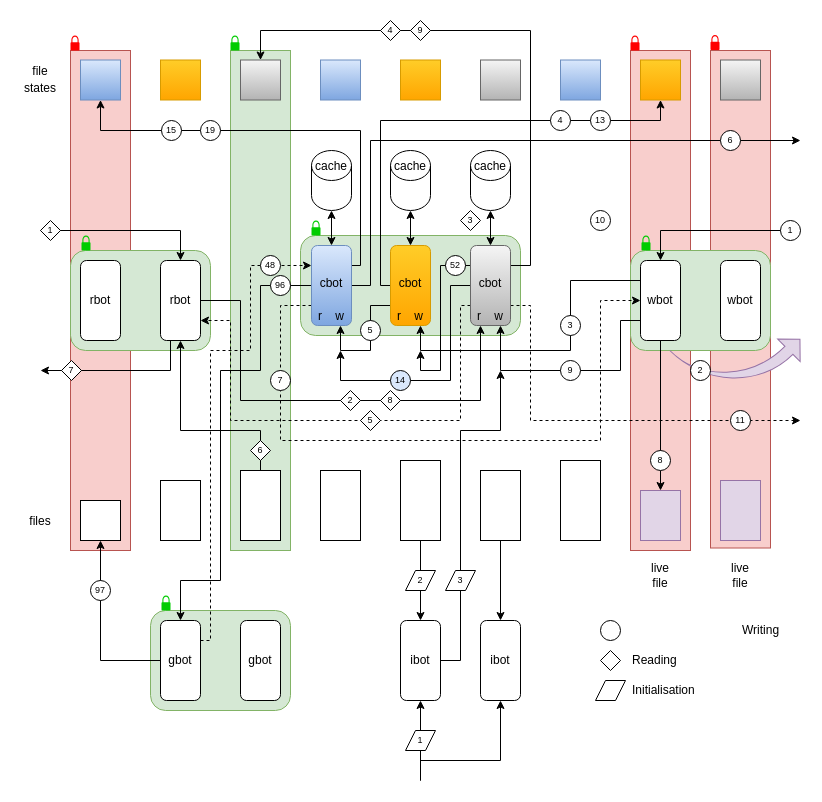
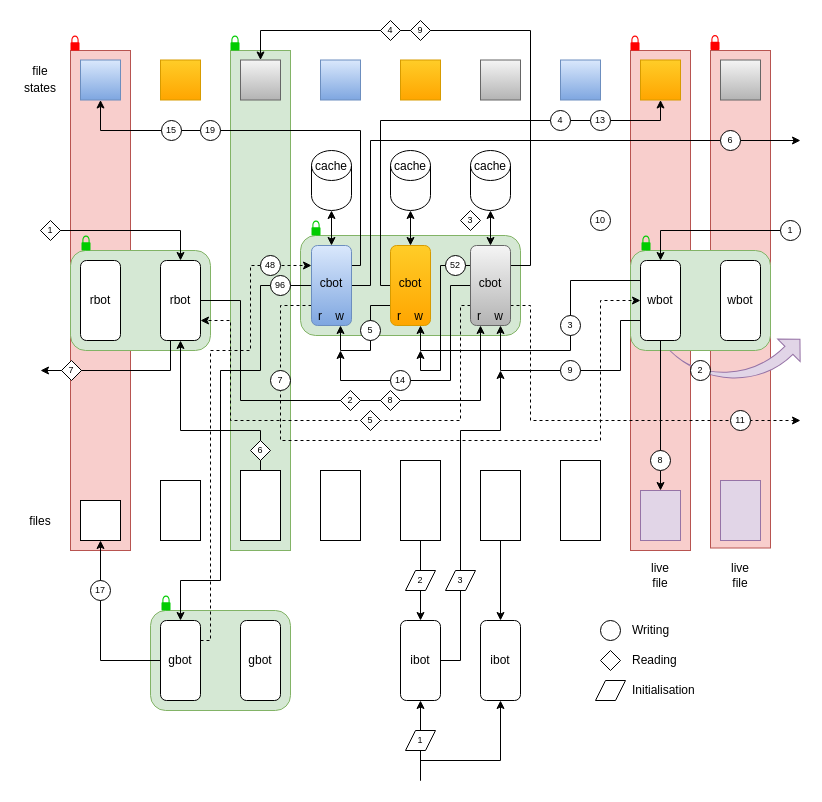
node "14": fillcolor #dae8fc -> #ffffff
node "97": label "97" -> "17"
node "Writing": moved (761, 631) -> (651, 631)
